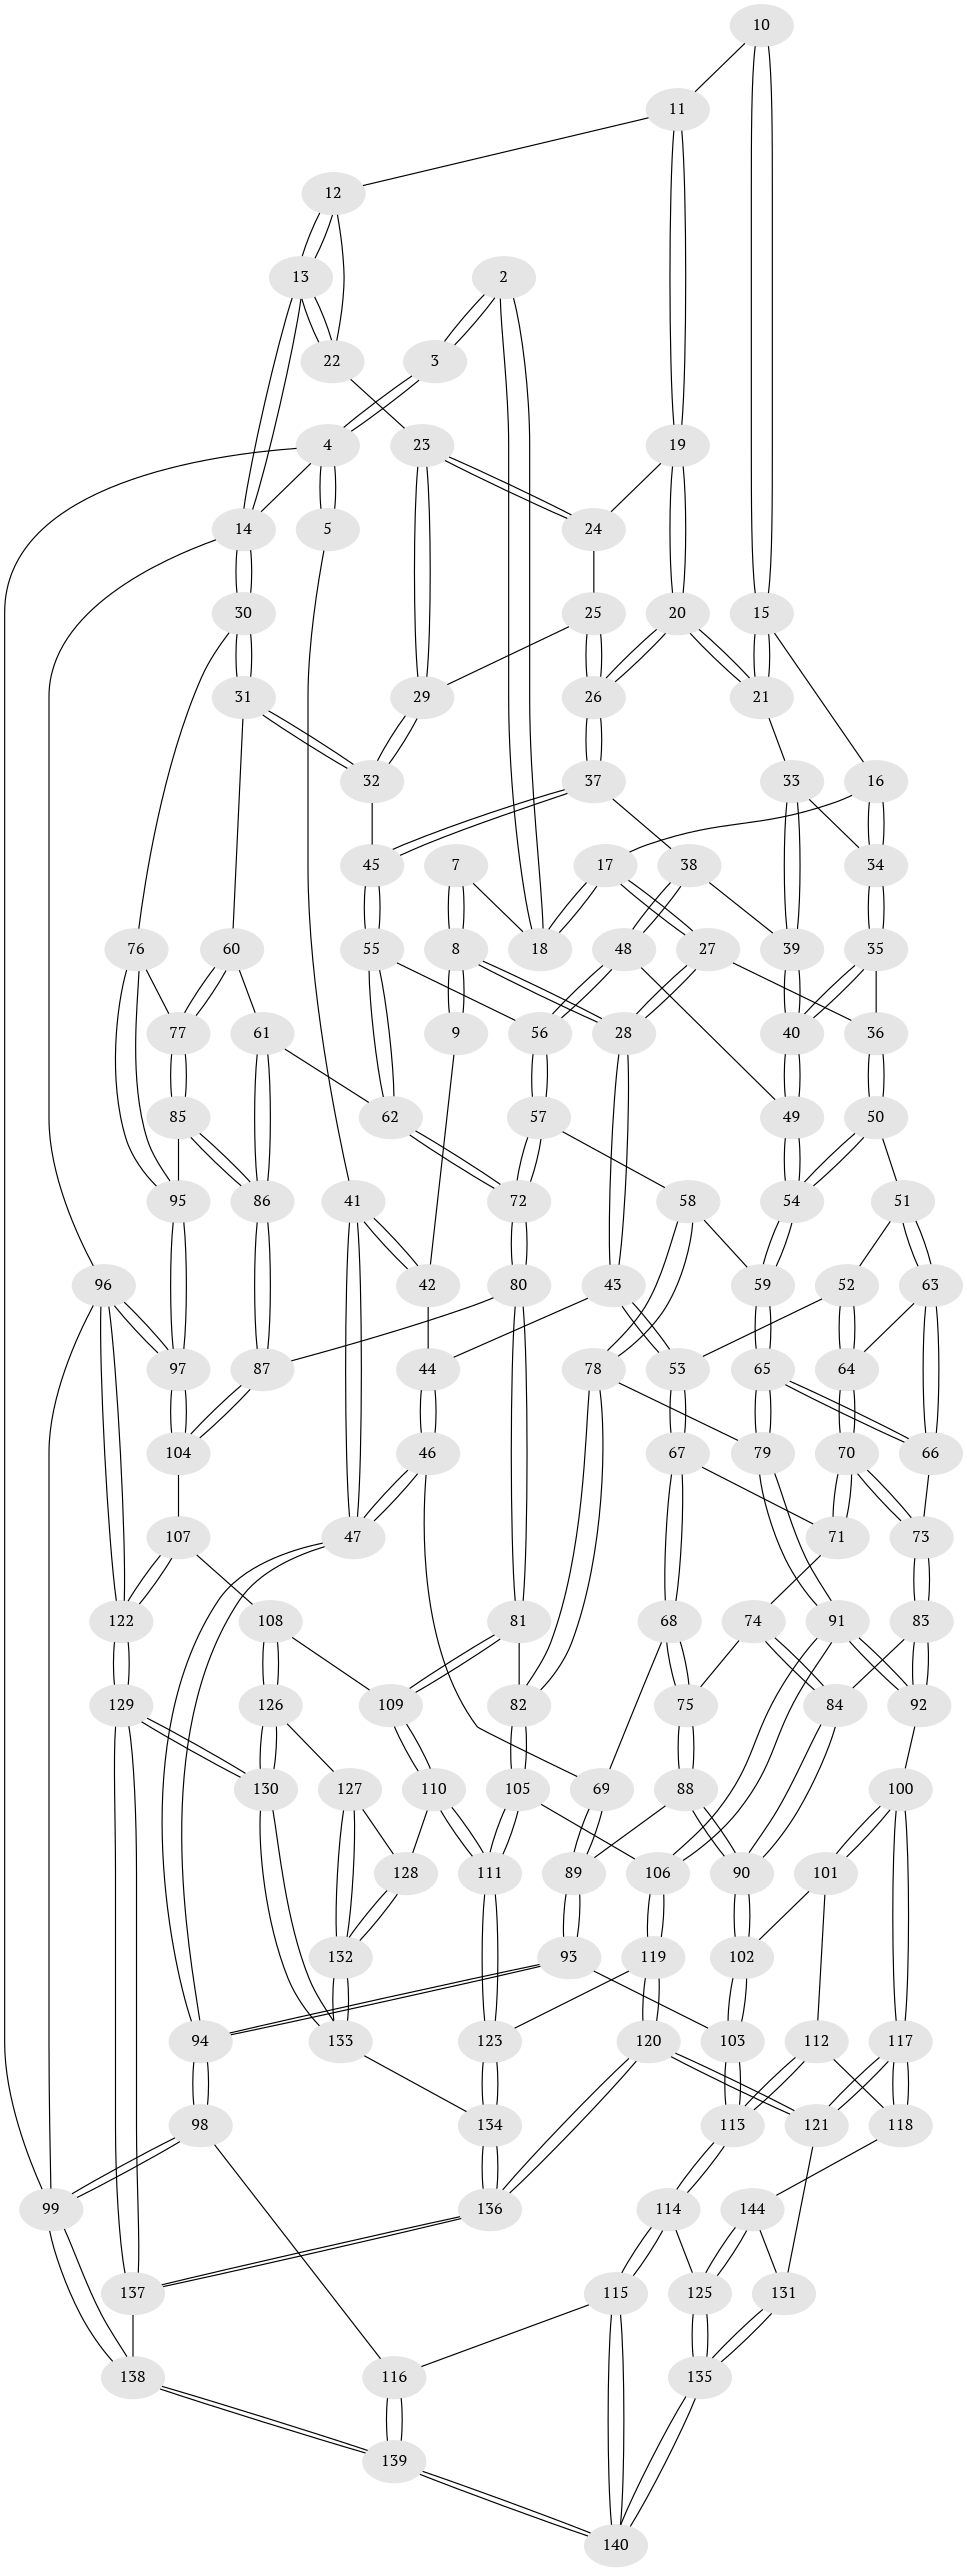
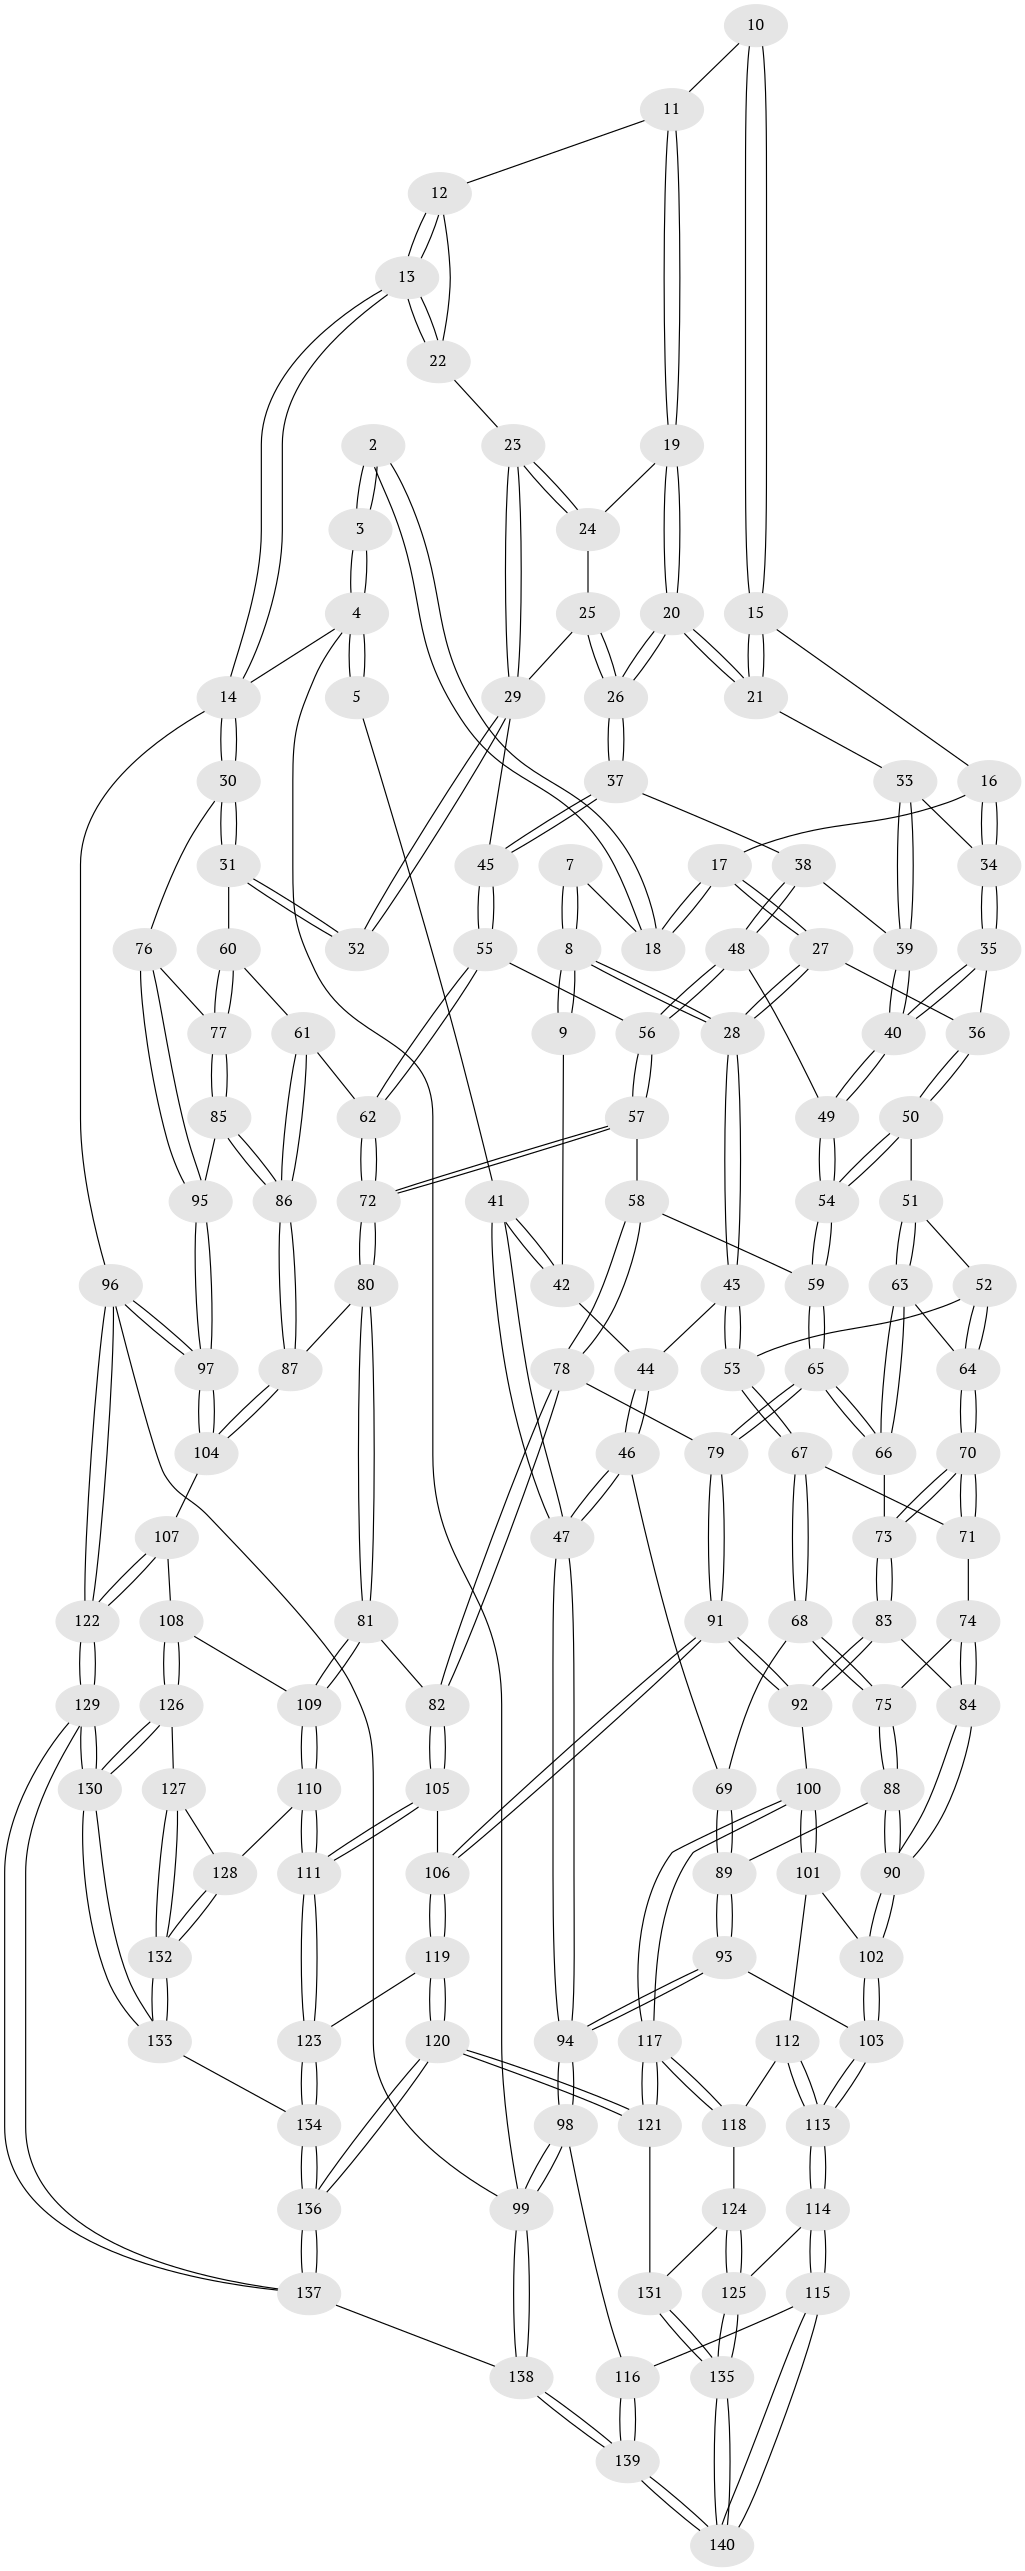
edge "32" -- "45": now "29" -- "45"
node "144": label "144" -> "124"
